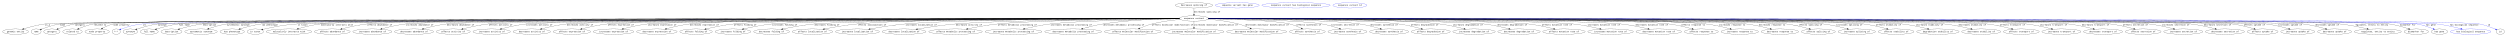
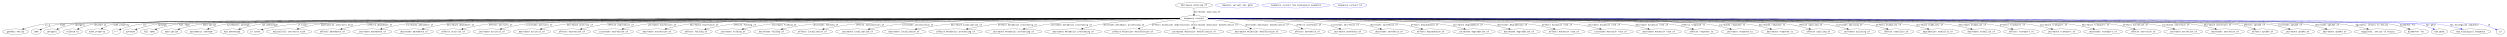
edge "sequence variant" -> "iri": color blue -> black
edge "sequence variant" -> "decreases localization of": label "decreases activity of" -> "decreases localization of"
node "has biological sequence": color blue -> black
